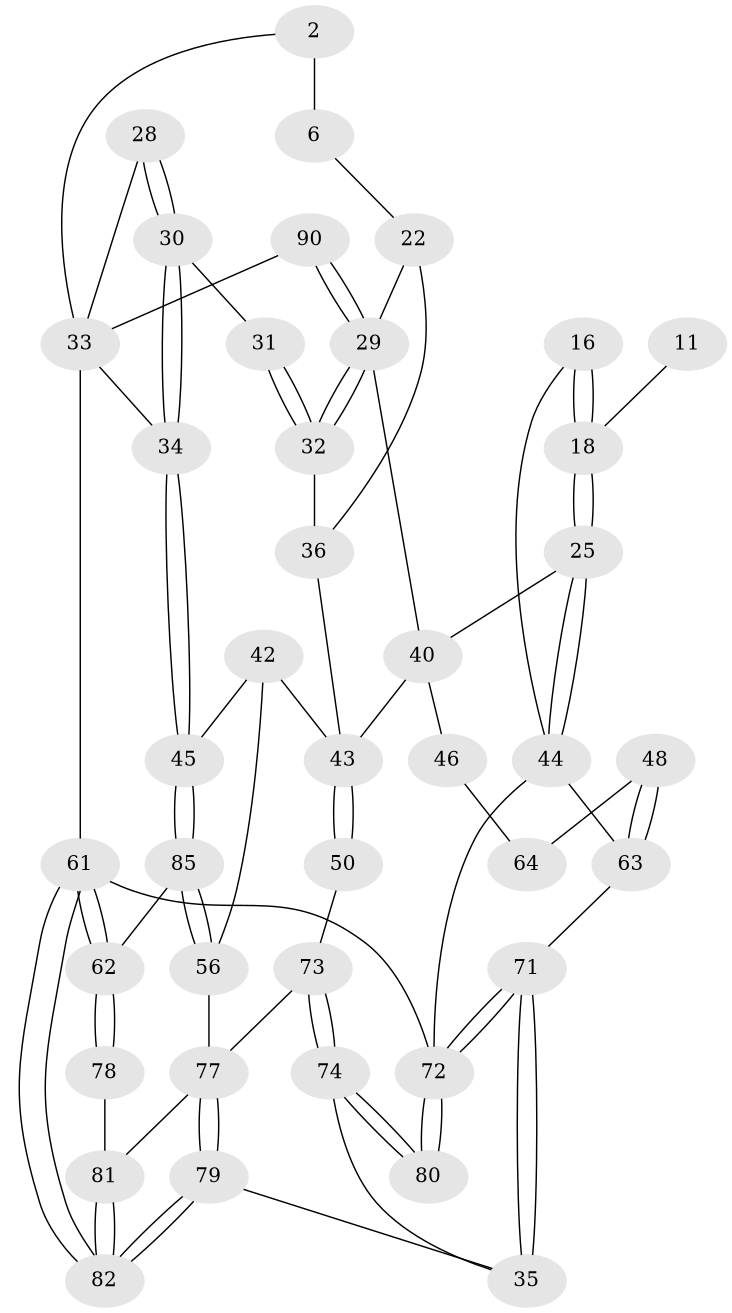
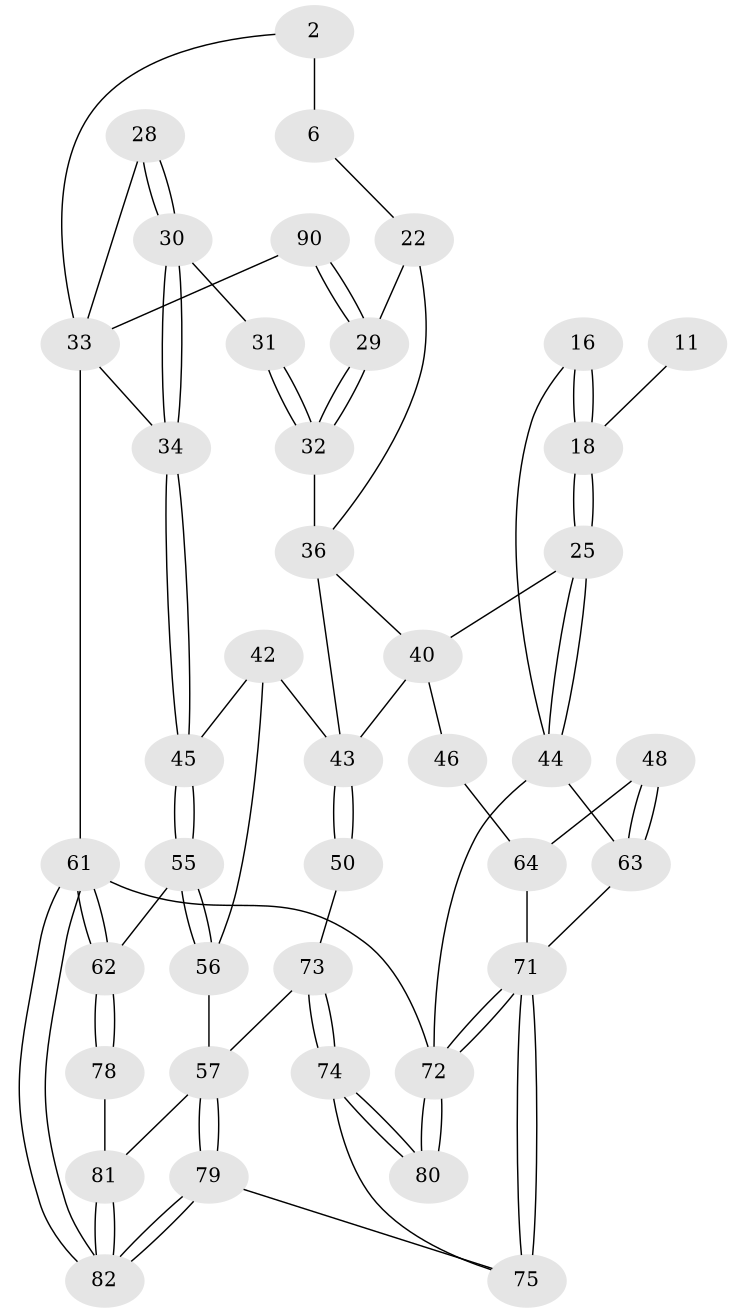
edge "29" -- "40": now "36" -- "40"
node "85": label "85" -> "55"
edge "64" -- "71": added
node "77": label "77" -> "57"
node "35": label "35" -> "75"
